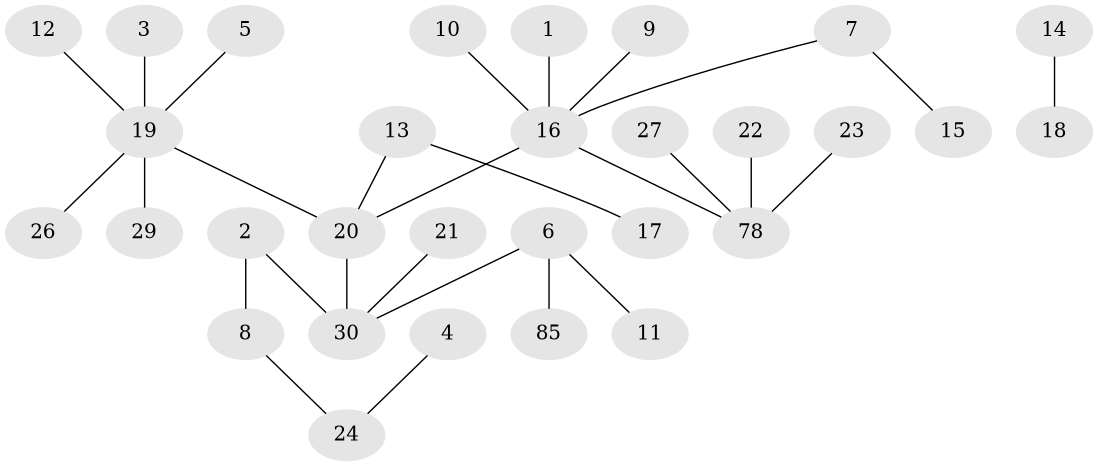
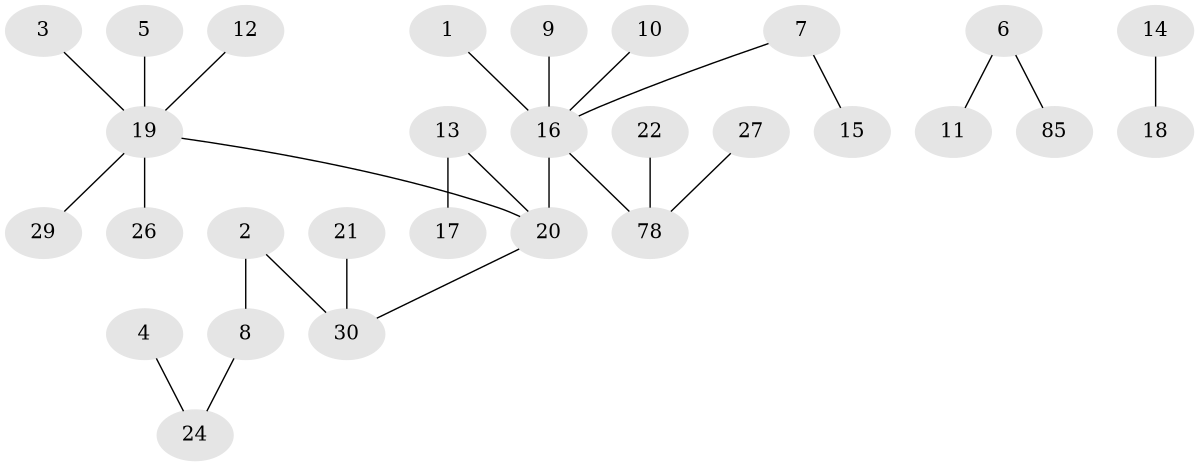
node "23": removed
edge "6" -- "30": removed
